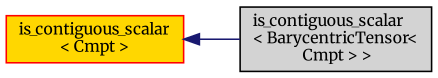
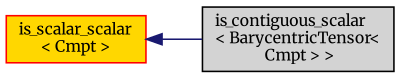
node "is_contiguous_scalar < Cmpt >": label "is_contiguous_scalar < Cmpt >" -> "is_scalar_scalar < Cmpt >"
